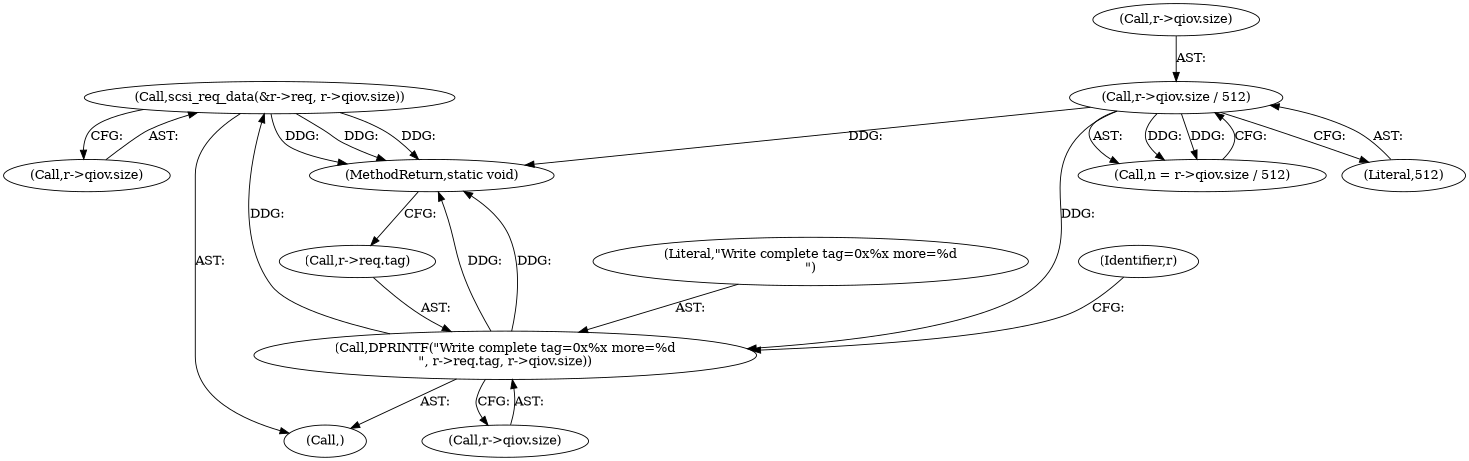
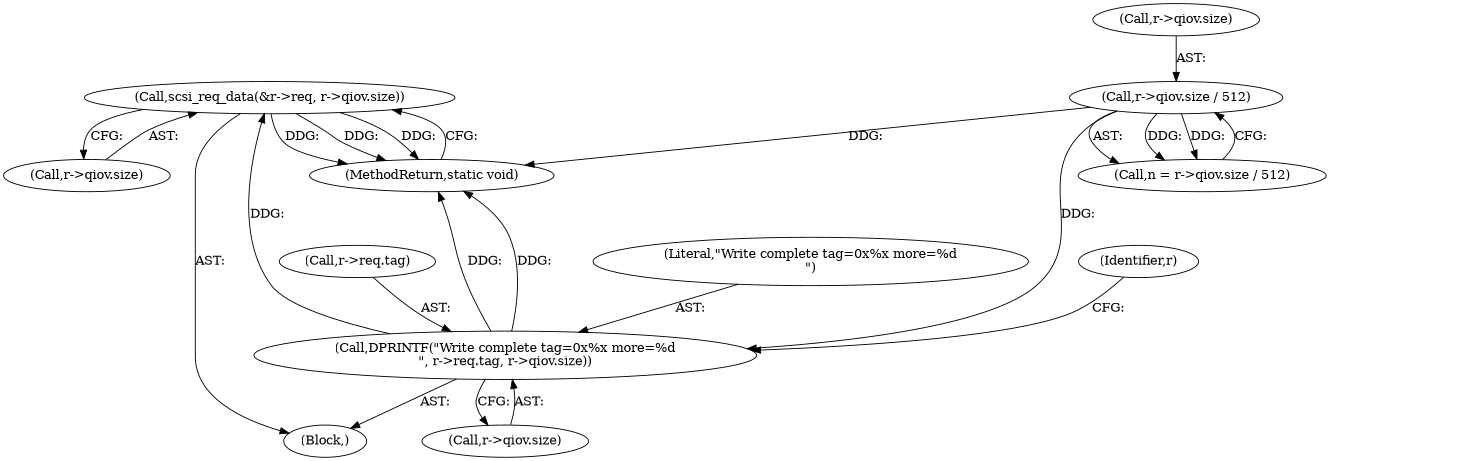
node "(Literal,512)": removed
edge "(MethodReturn,static void)" -> "(Call,r->req.tag)": now "(MethodReturn,static void)" -> "(Call,scsi_req_data(&r->req, r->qiov.size))"
node "(Call,)": label "(Call,)" -> "(Block,)"
